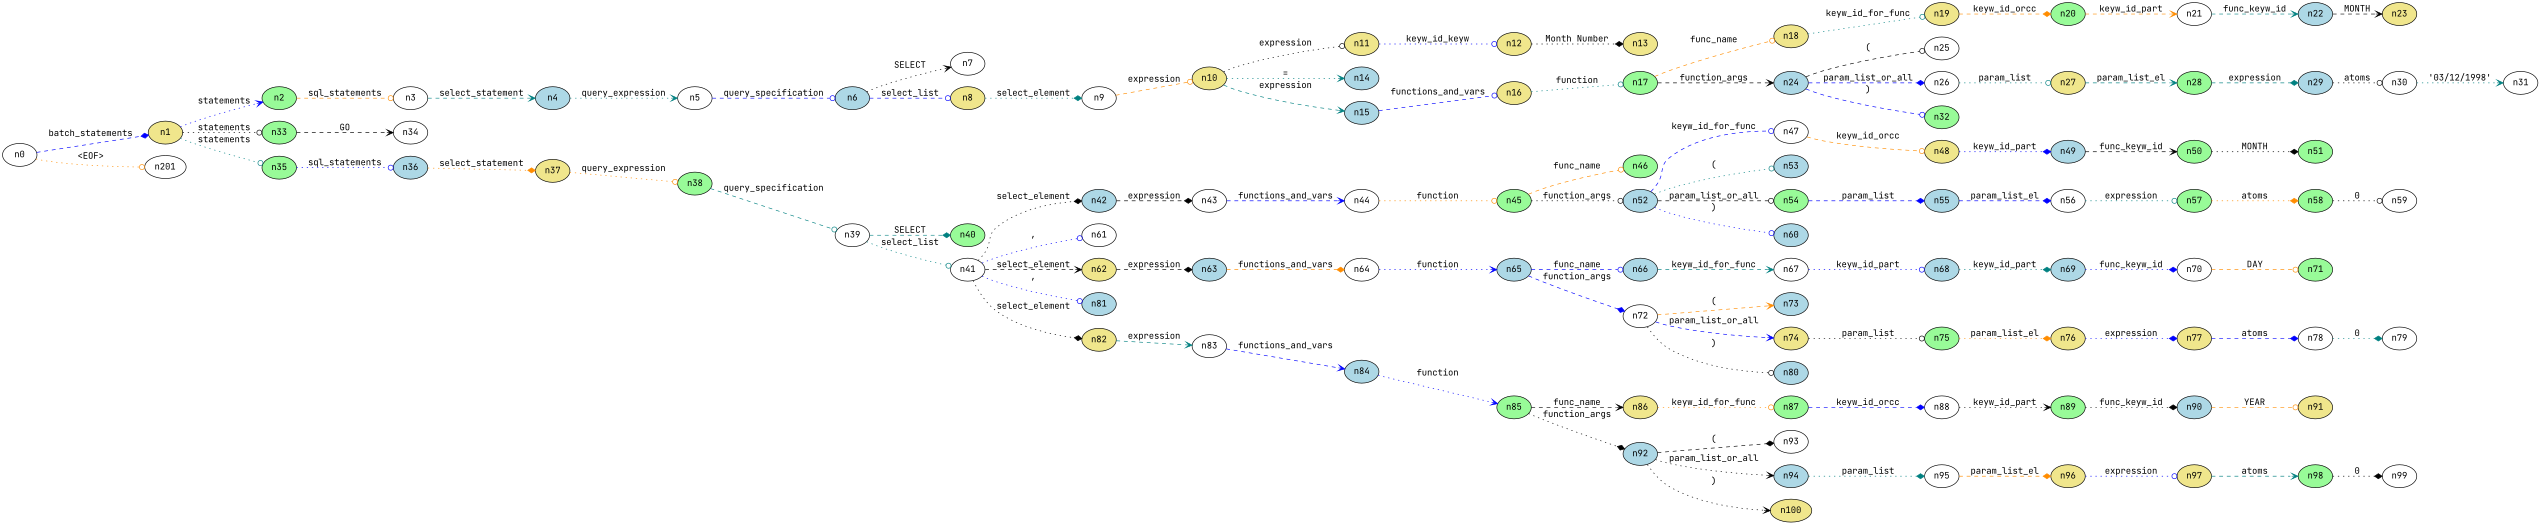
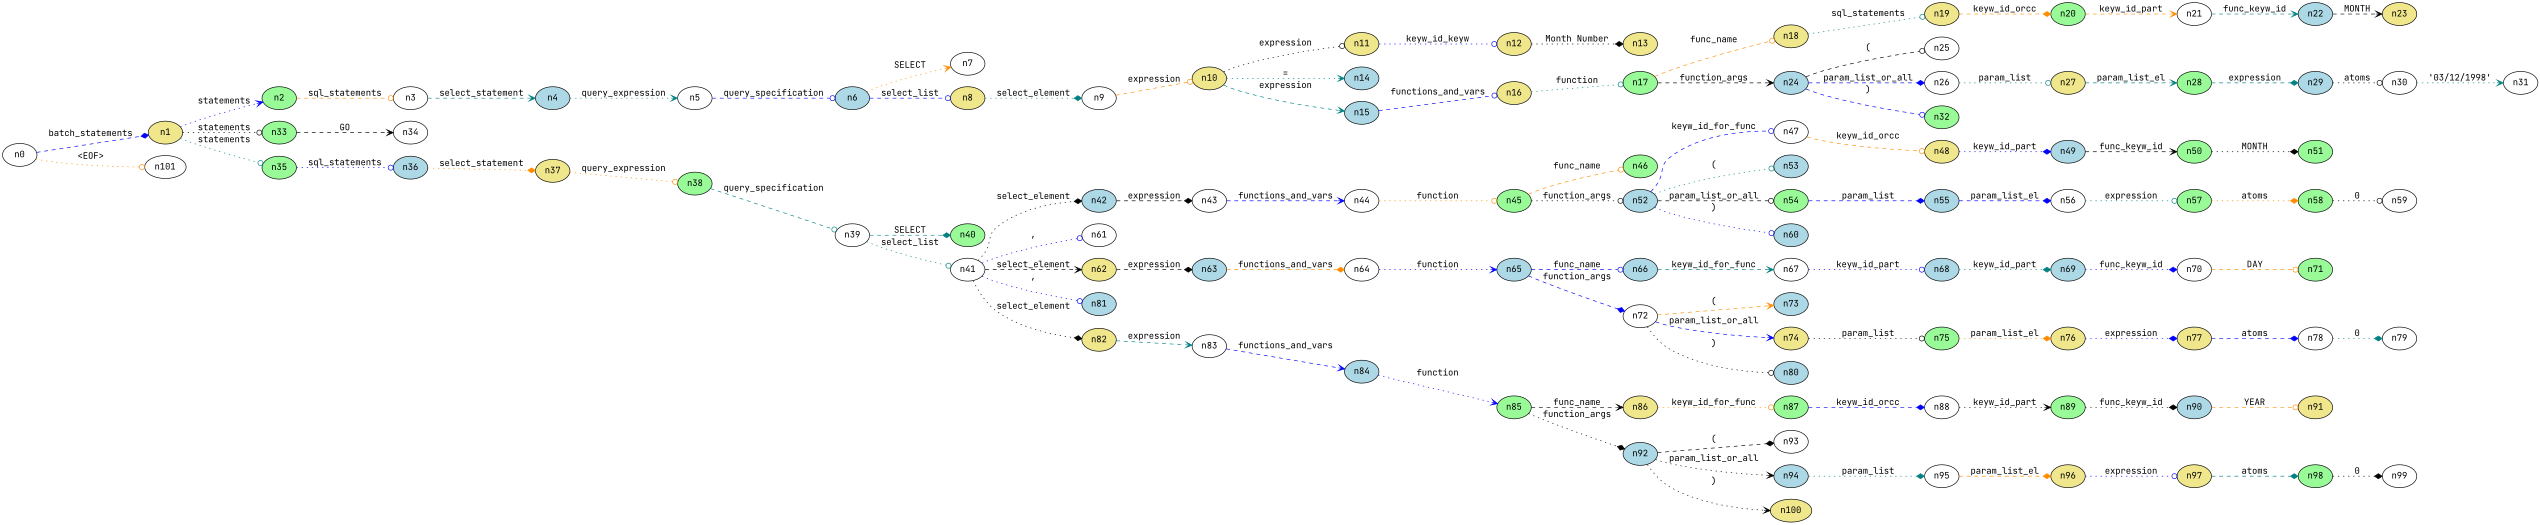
edge "n18" -> "n19": label "keyw_id_for_func" -> "sql_statements"
edge "n6" -> "n7": color black -> darkorange
node "n201": label "n201" -> "n101"
edge "n97" -> "n98": arrowhead vee -> diamond
